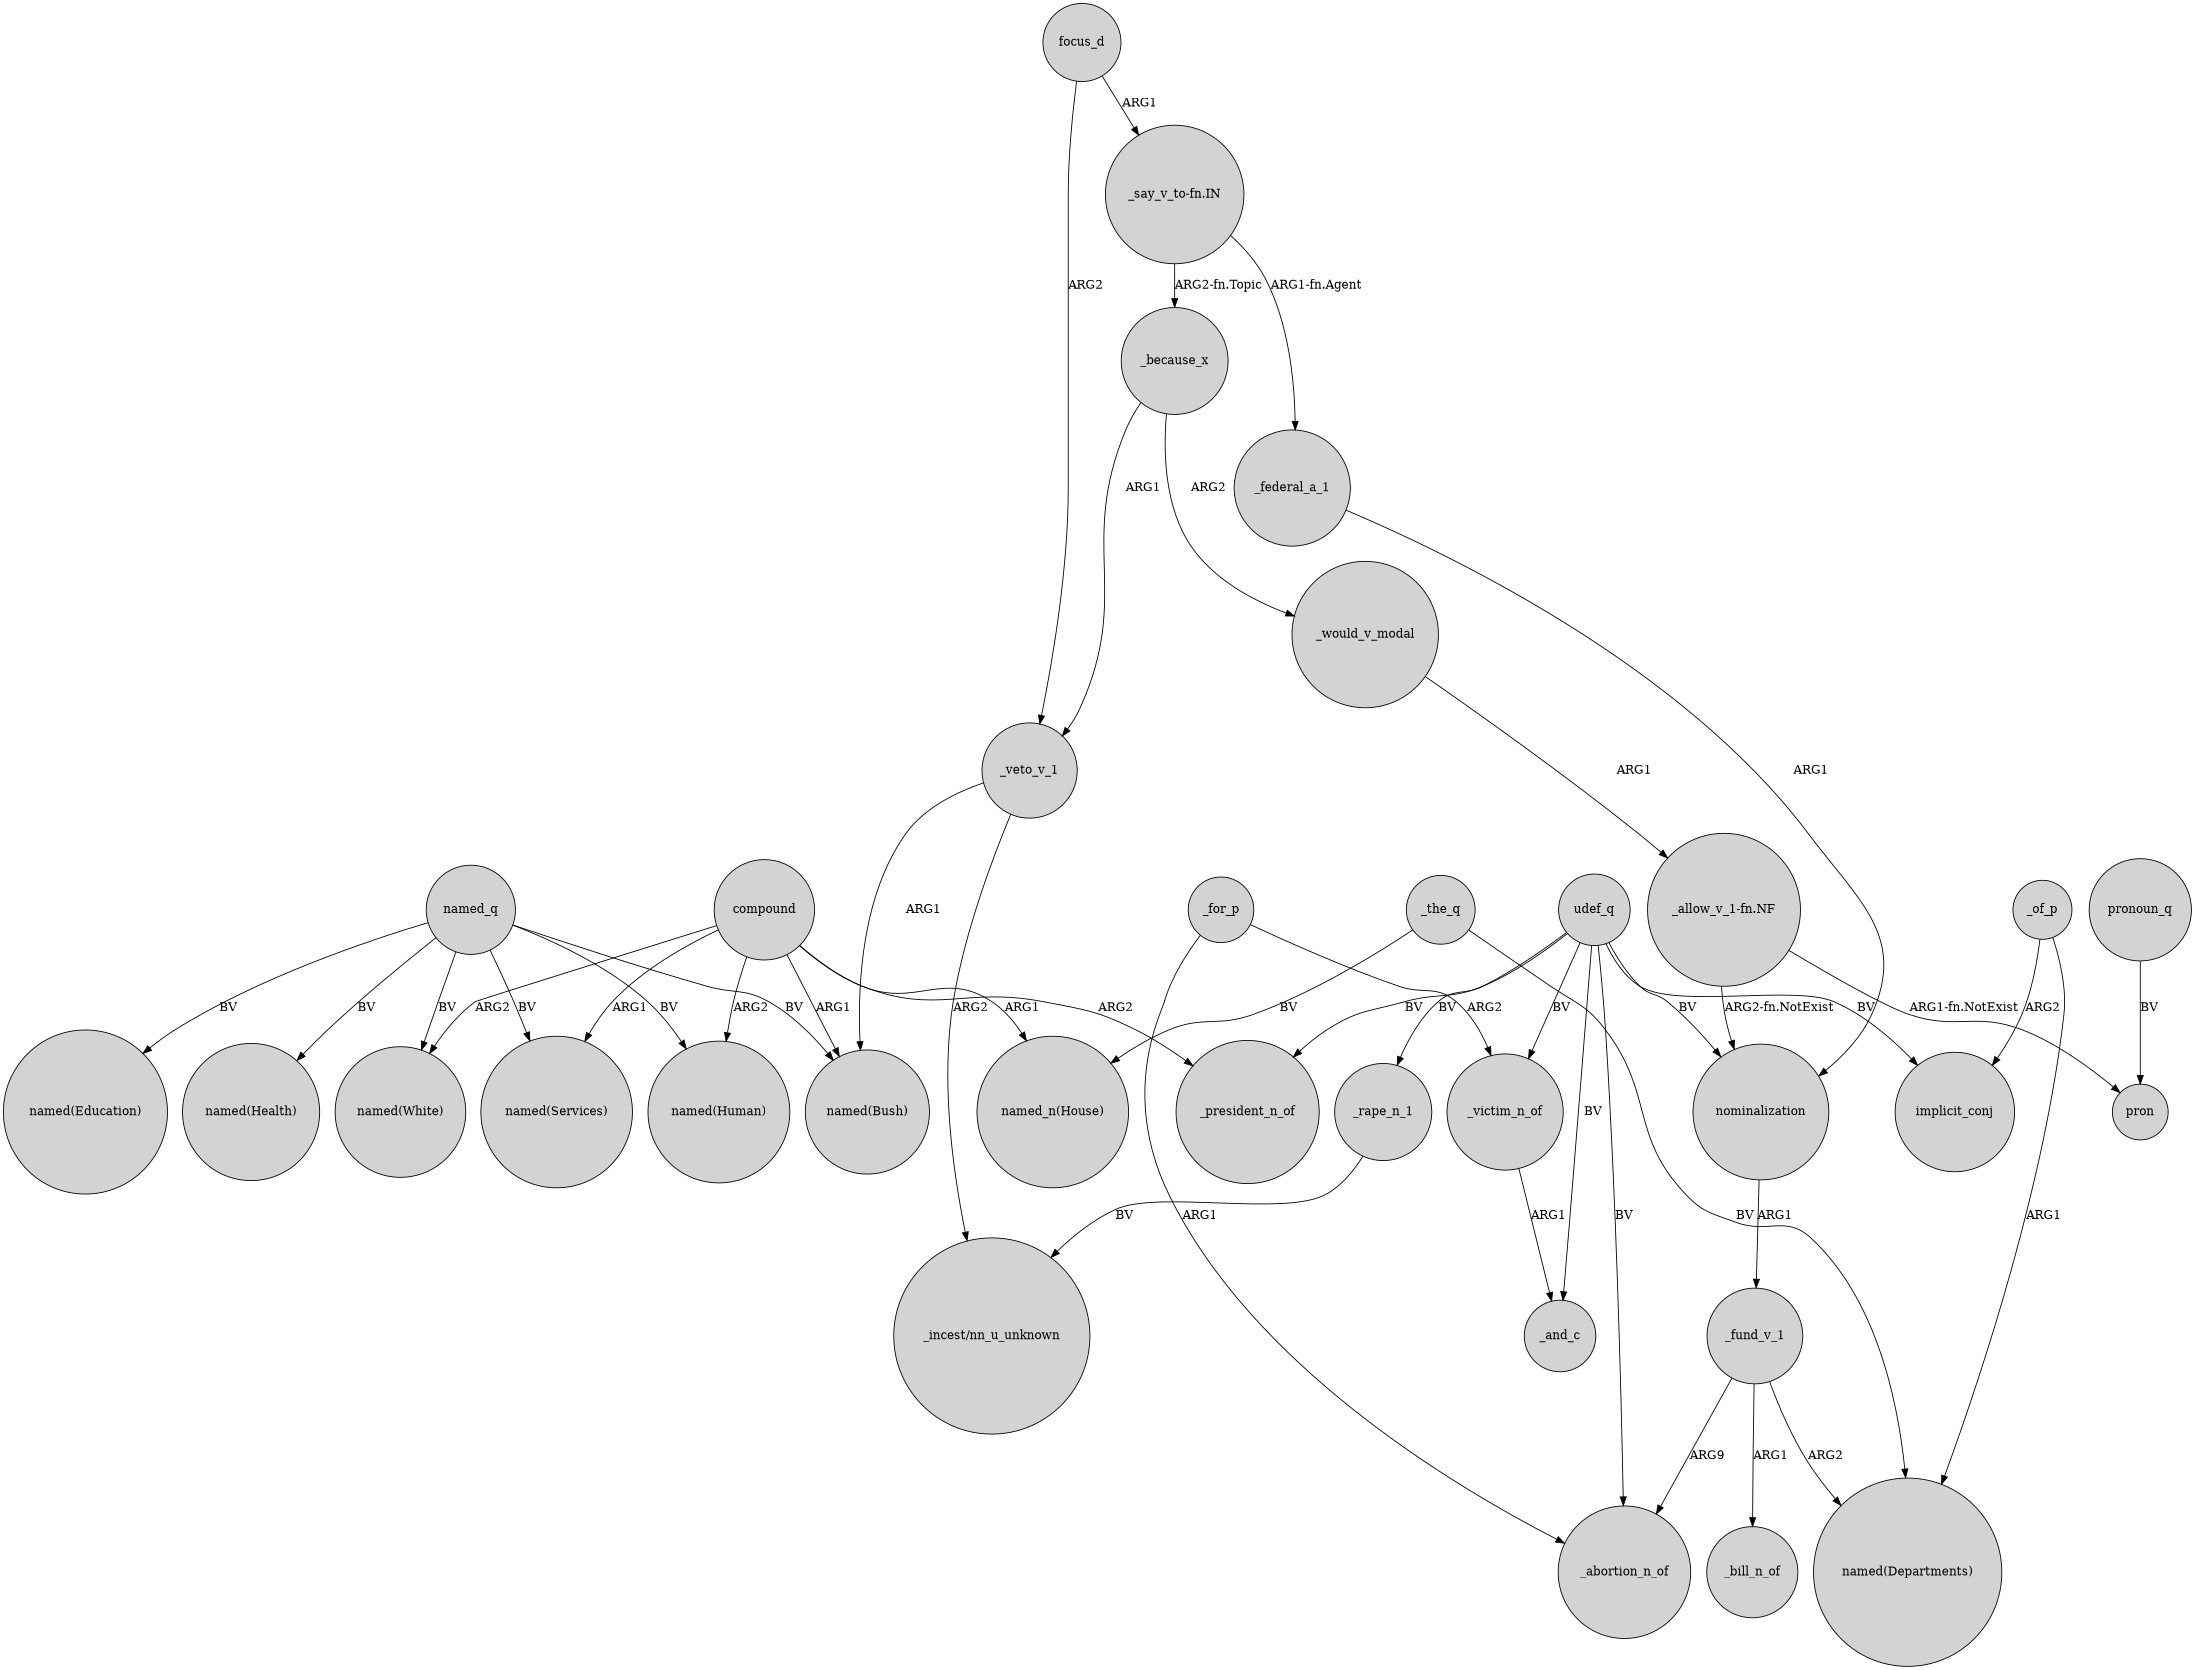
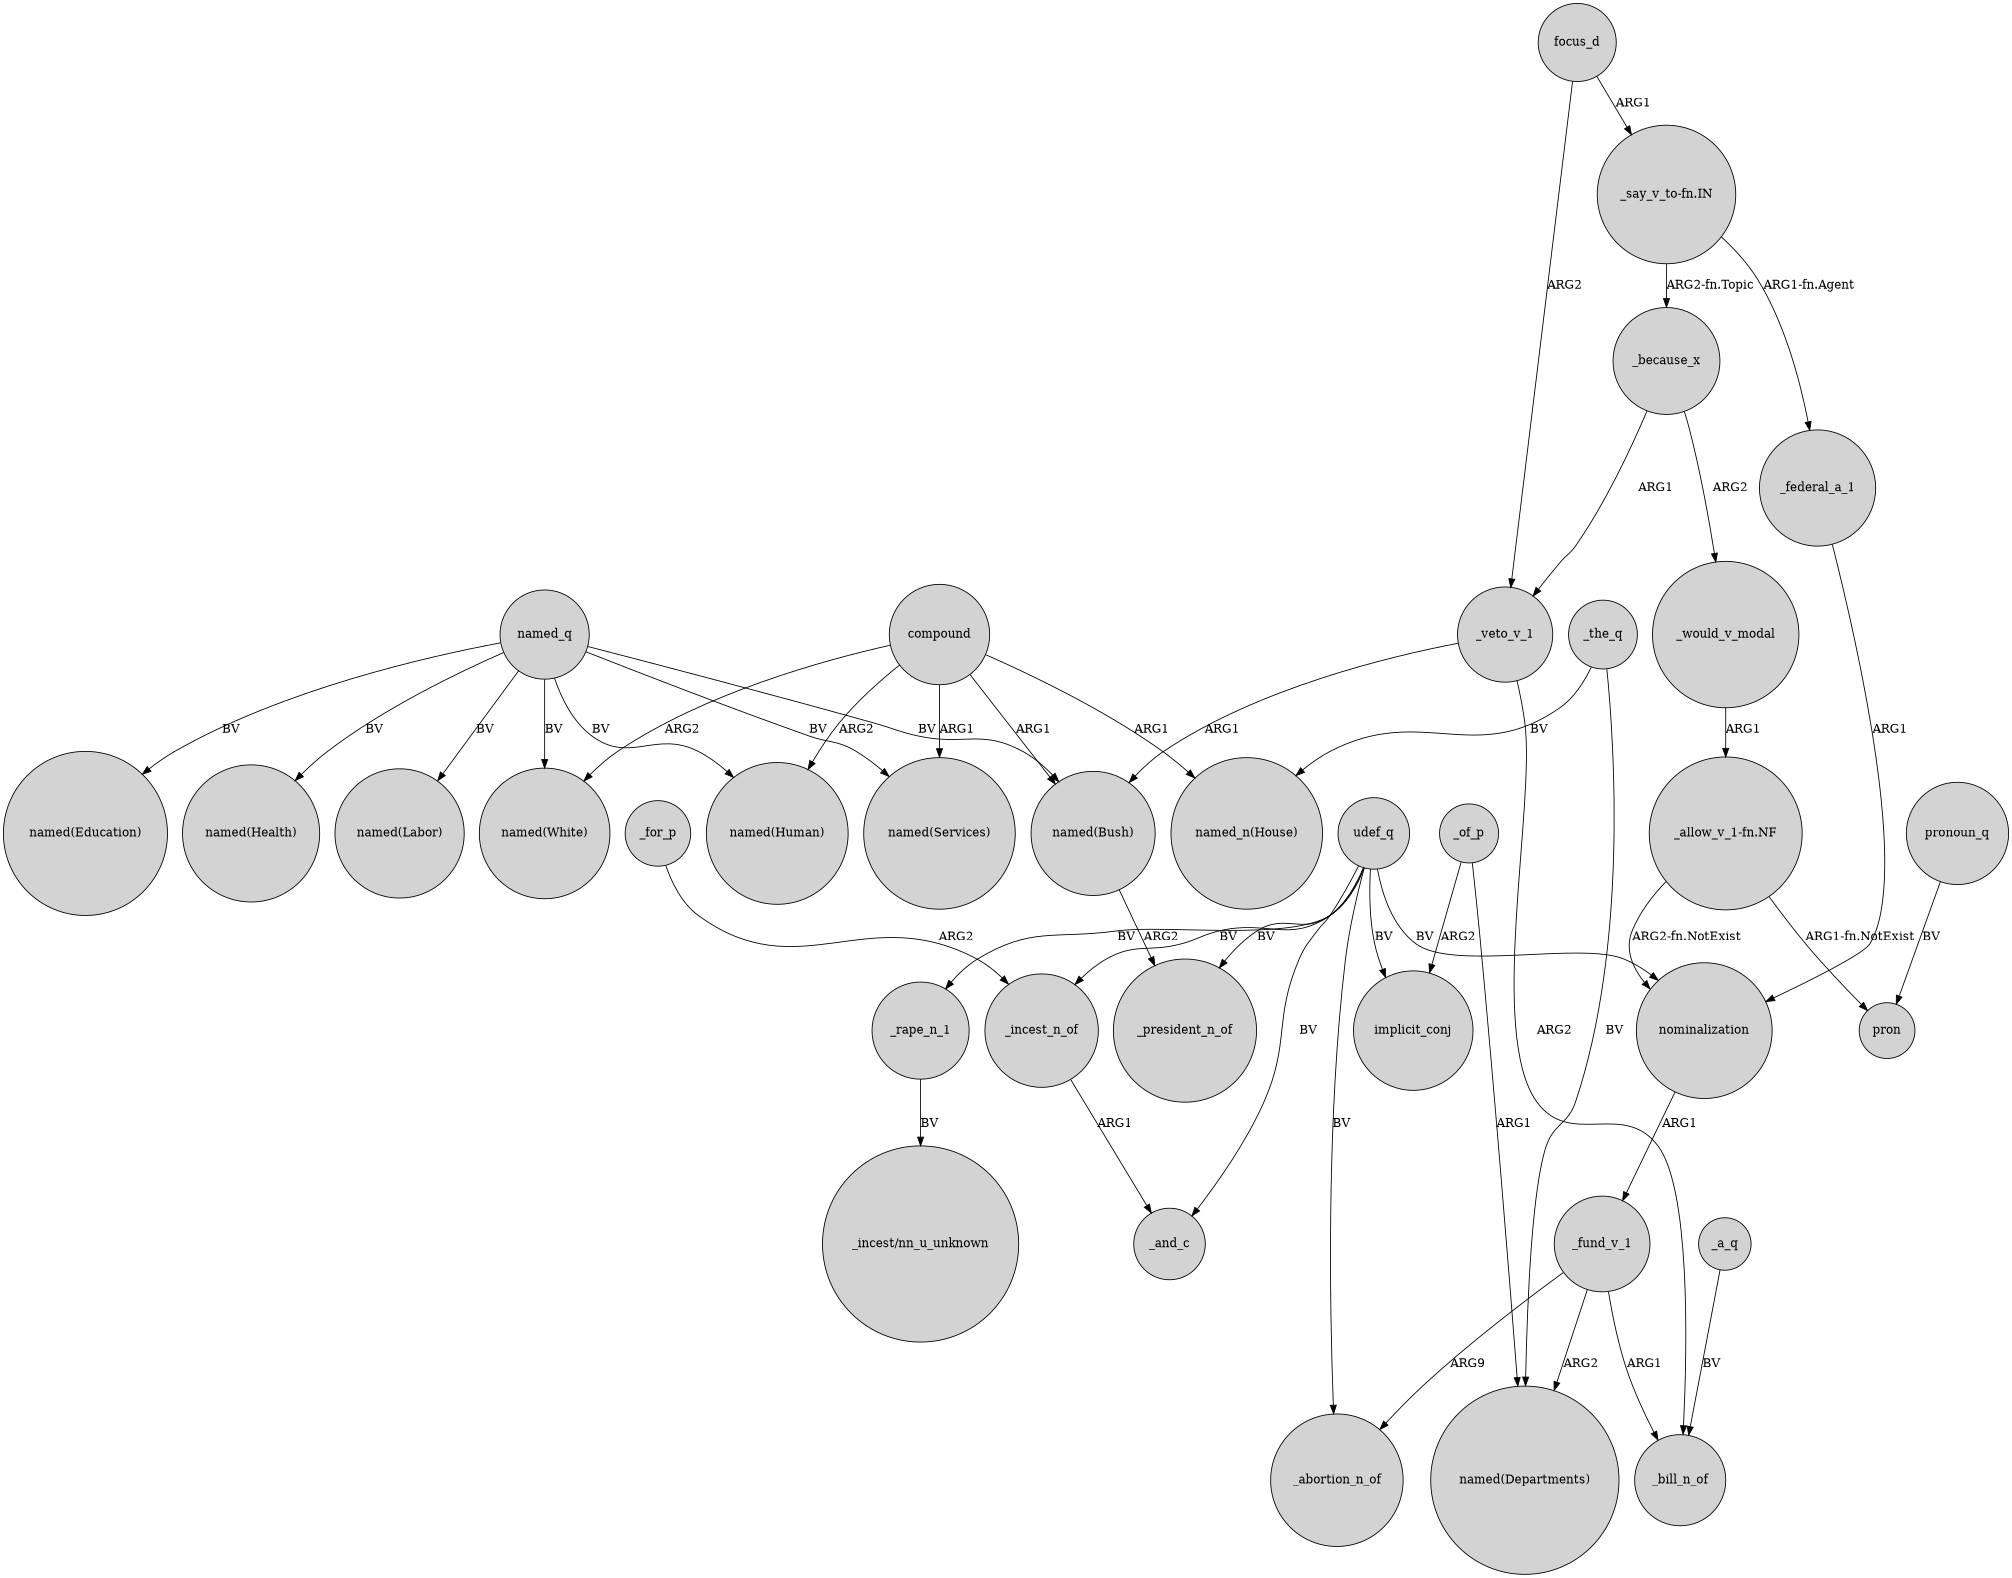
node "named(Labor)": added
edge "compound" -> "_president_n_of": now "named(Bush)" -> "_president_n_of"
edge "_veto_v_1" -> "_incest/nn_u_unknown": now "_veto_v_1" -> "_bill_n_of"
node "_victim_n_of": label "_victim_n_of" -> "_incest_n_of"
node "_a_q": added
edge "_for_p" -> "_abortion_n_of": removed, label "ARG1"
